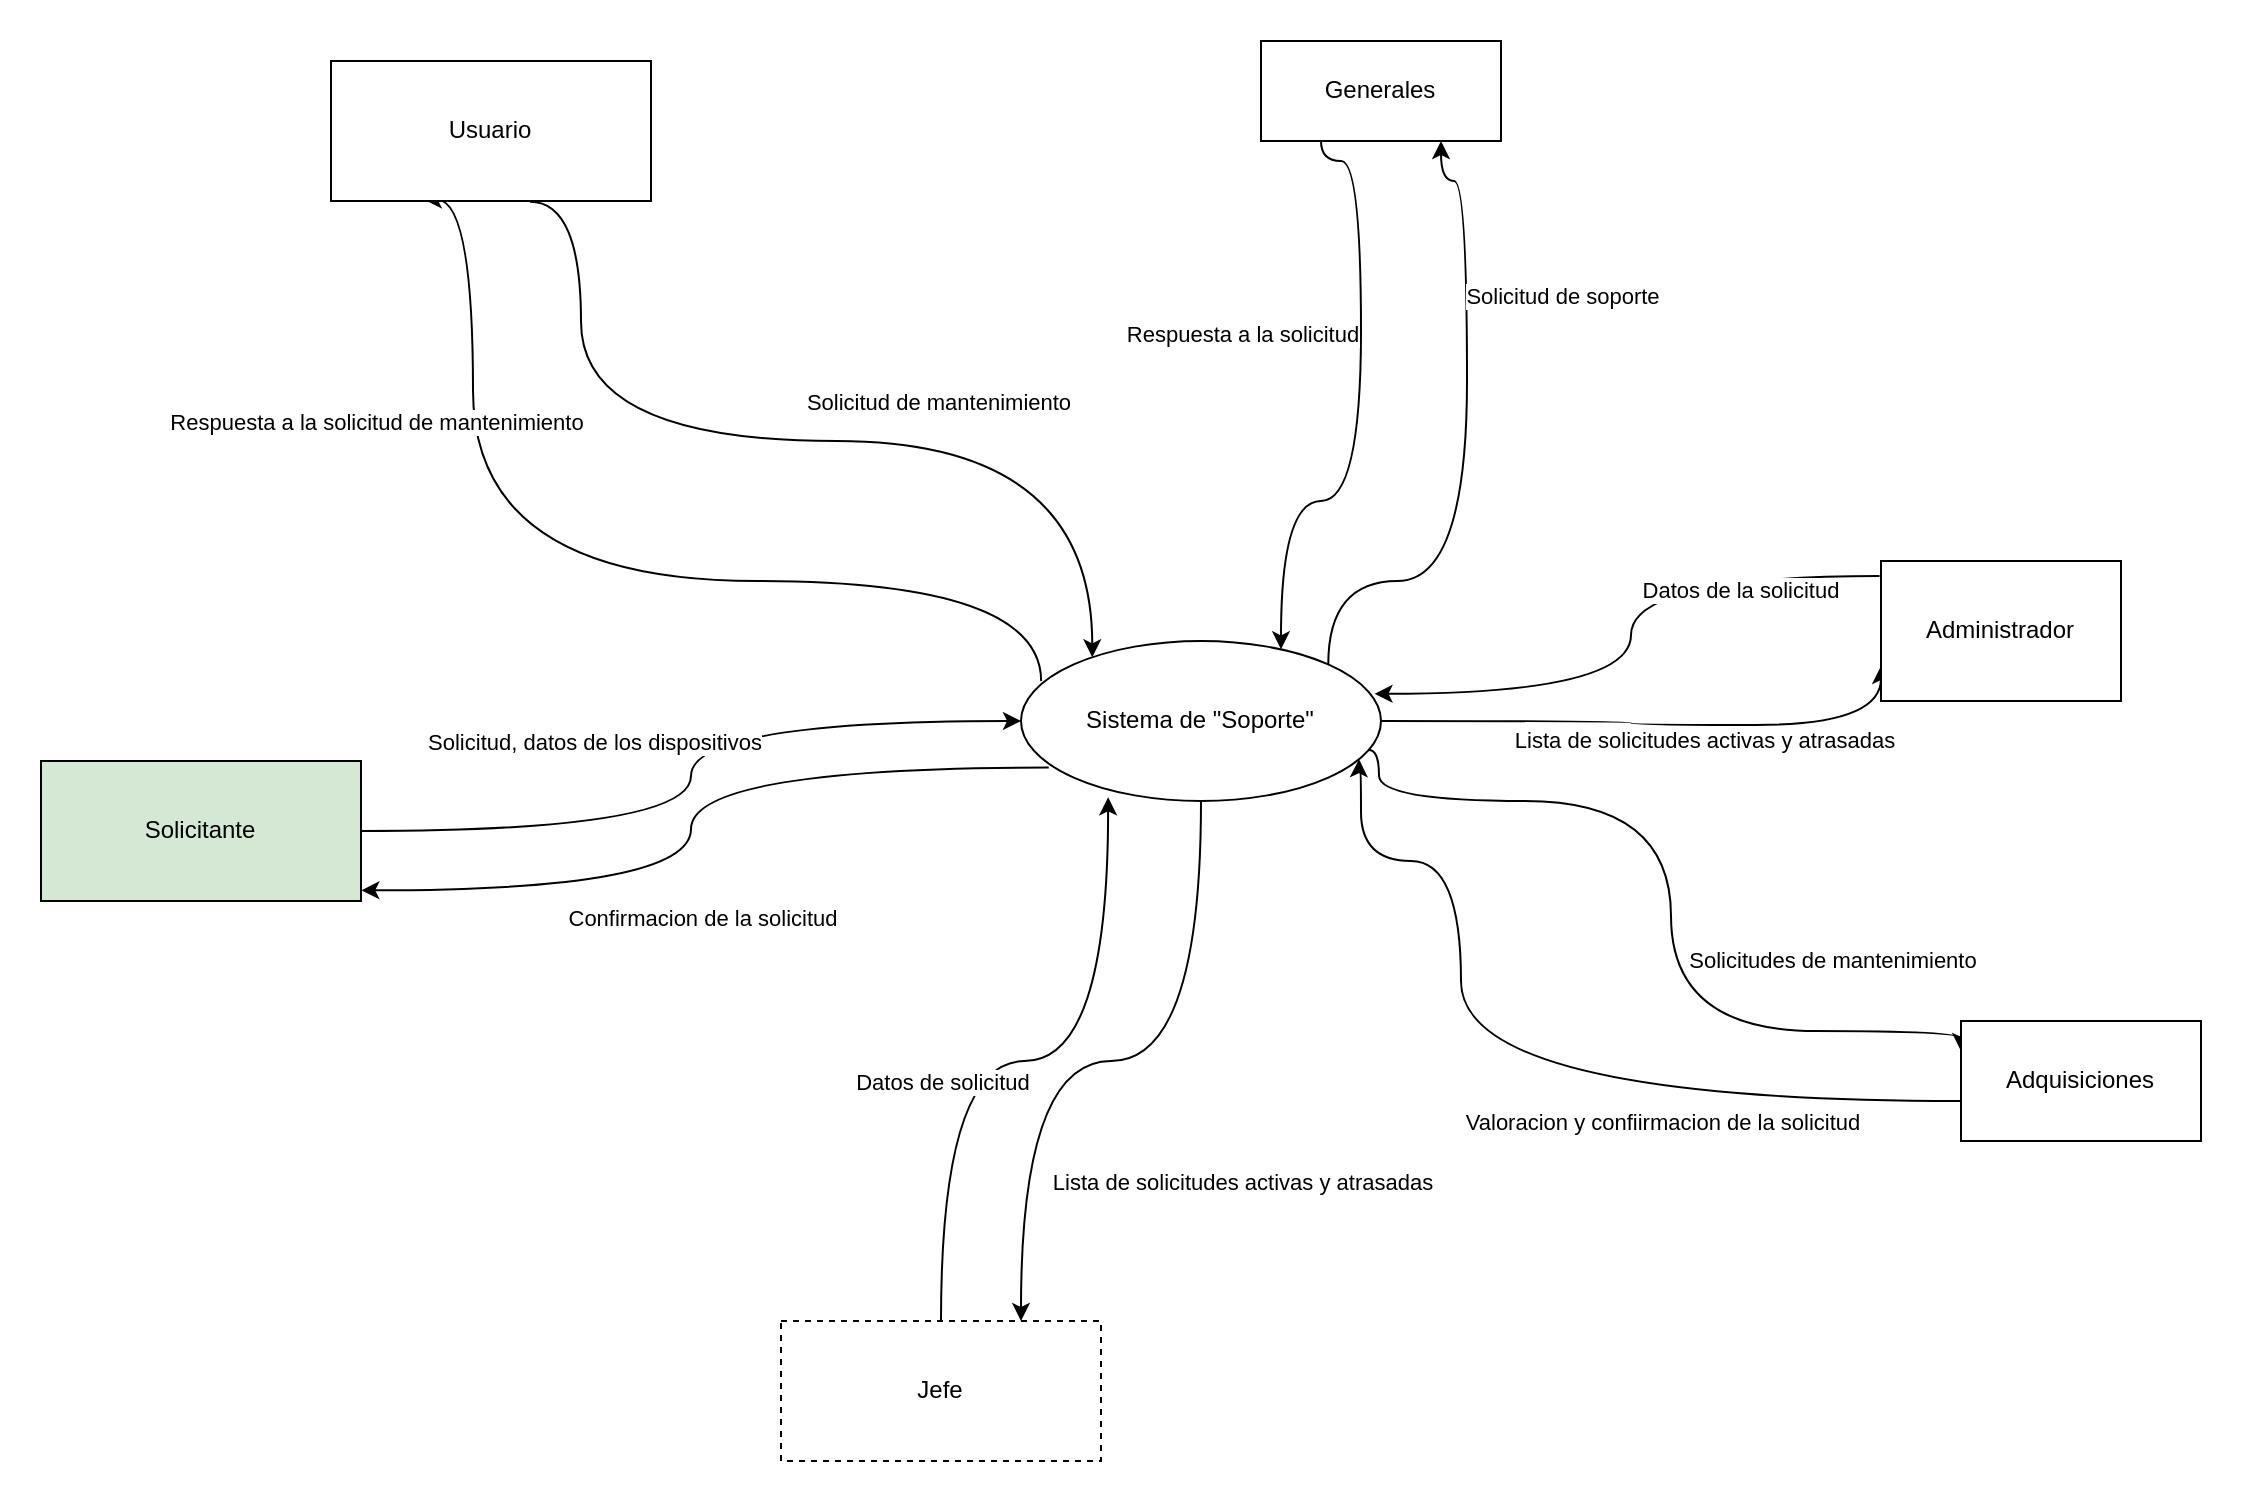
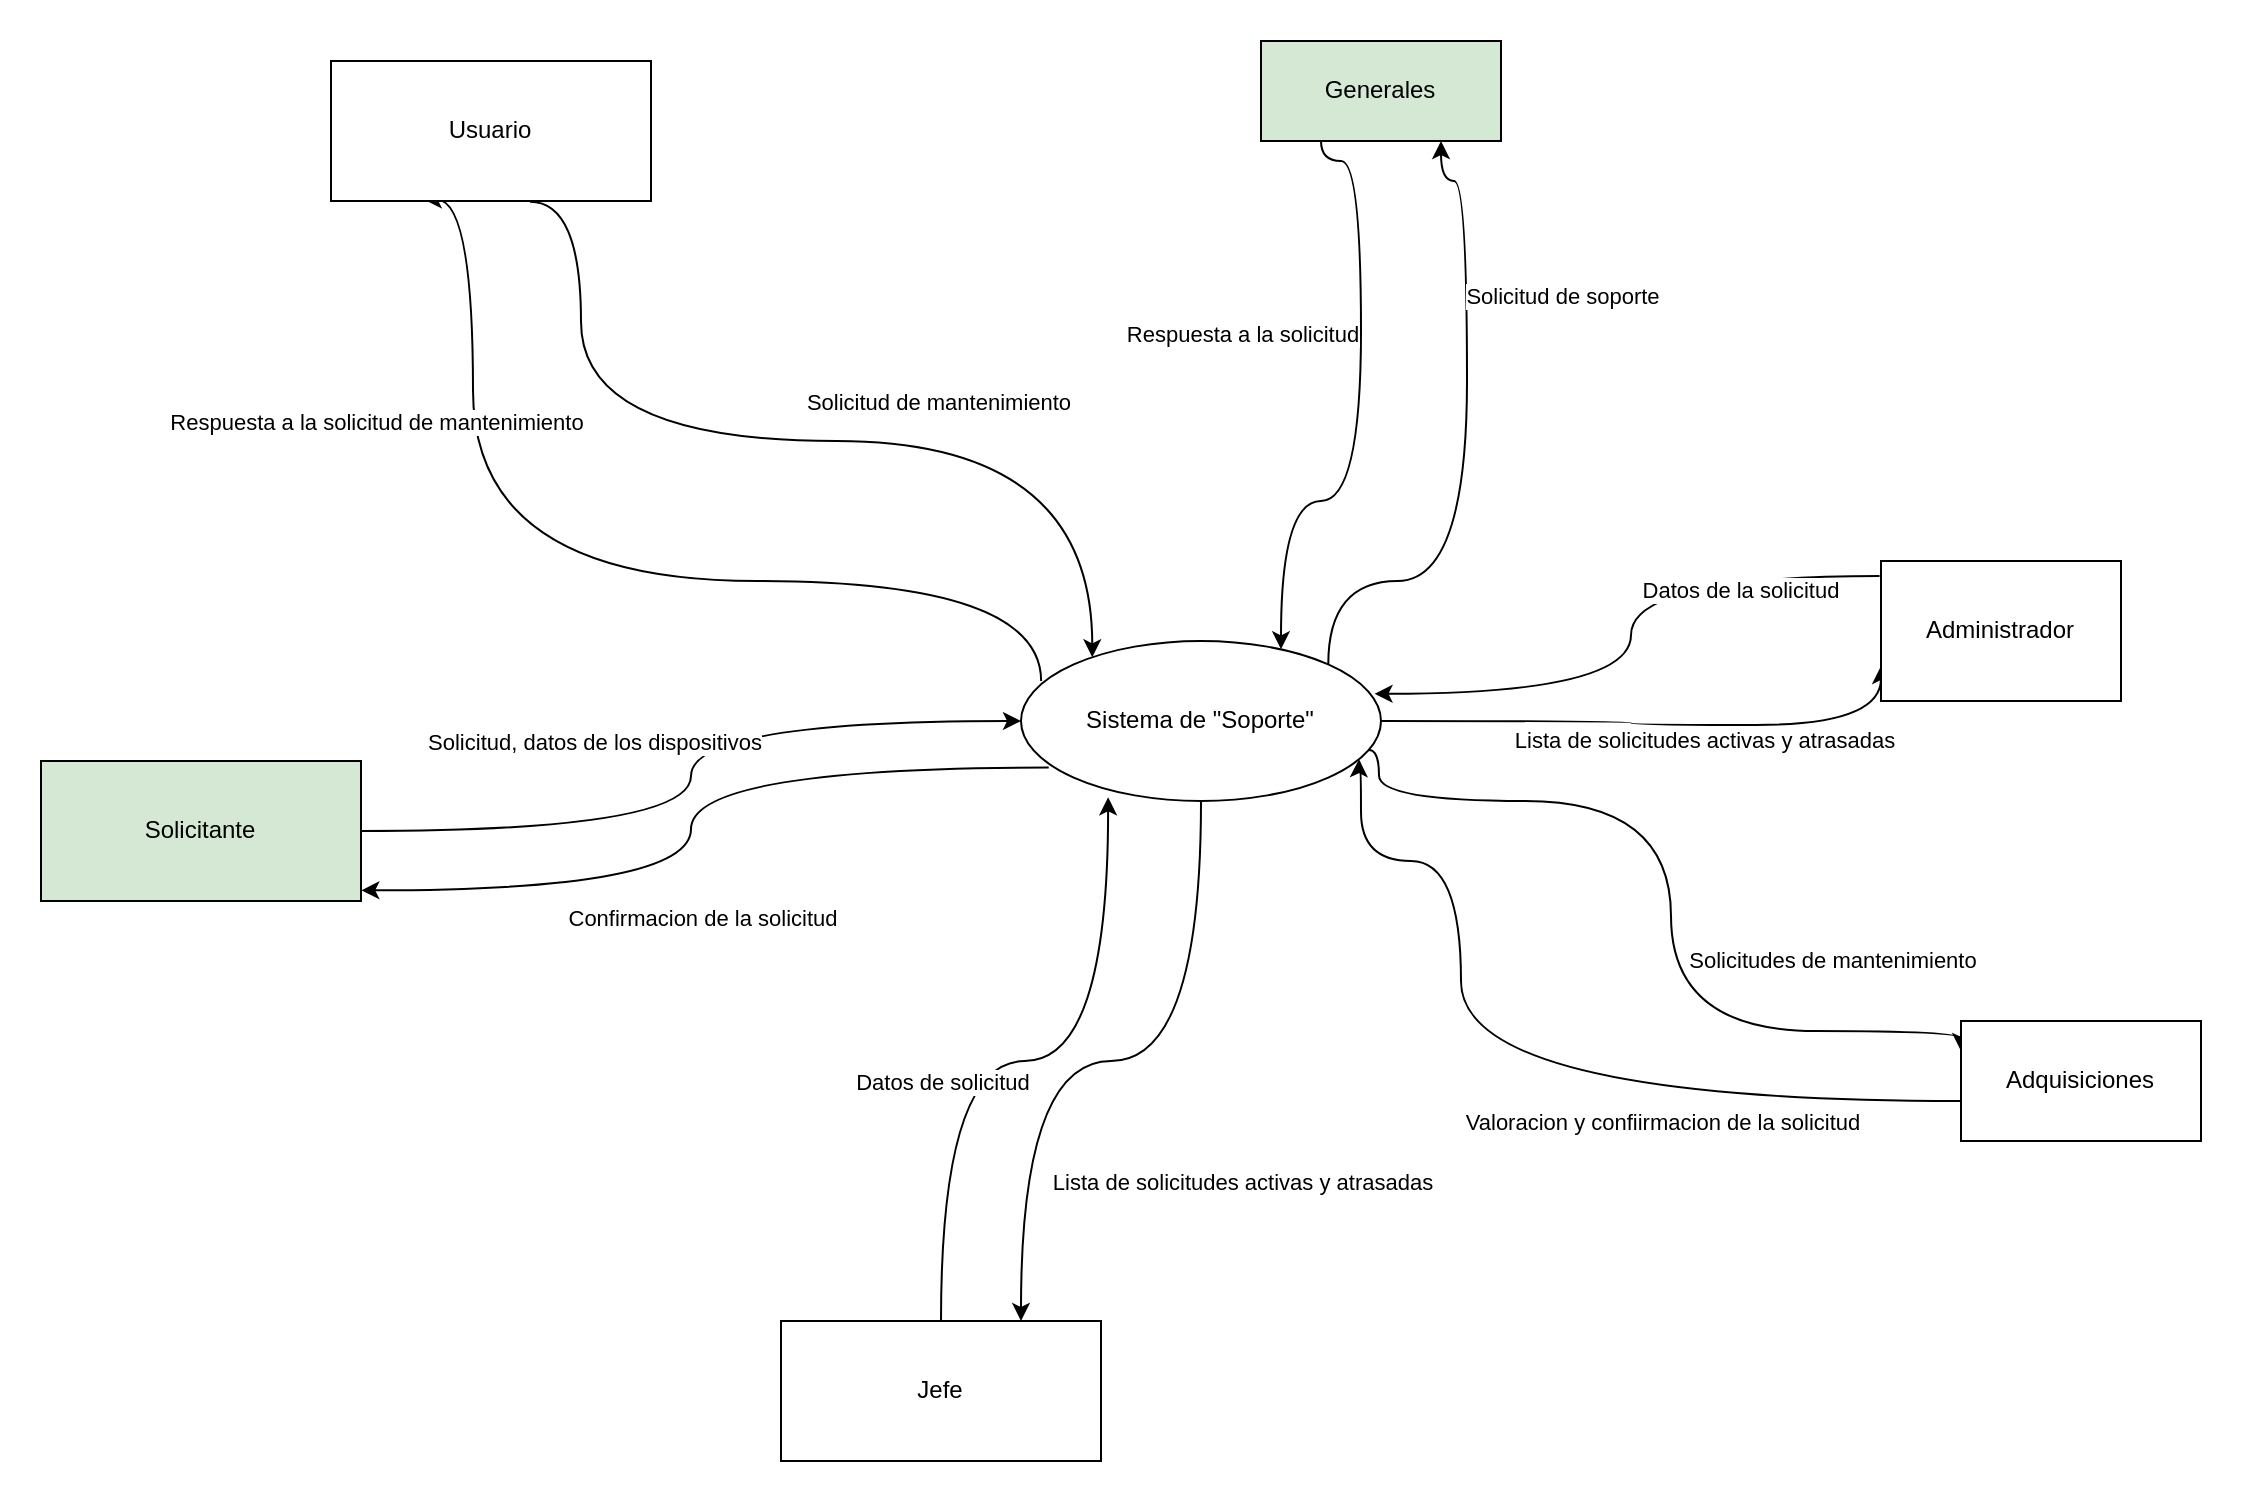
node "Generales": fillcolor #ffffff -> #d5e8d4
node "Jefe": style dashed -> solid
